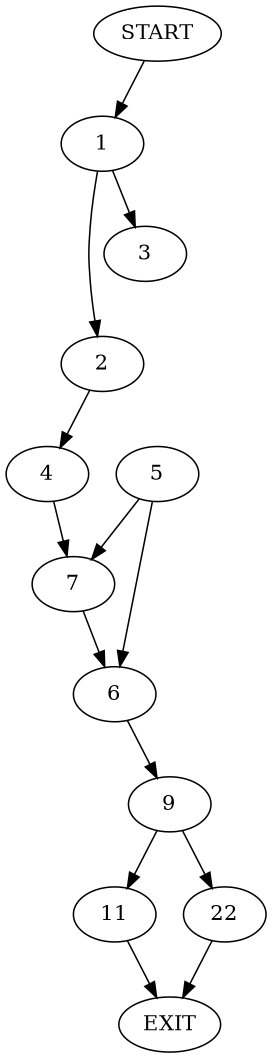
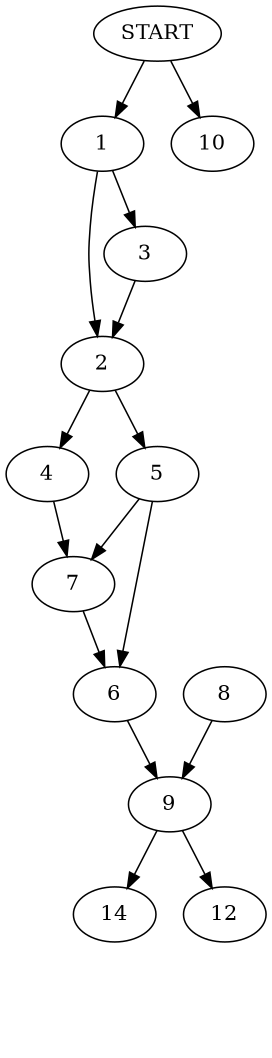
node "10": added
edge "3" -> "2": added
edge "2" -> "5": added
node "8": added
node "11": label "11" -> "14"
node "22": label "22" -> "12"
node "EXIT": removed
